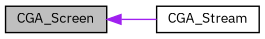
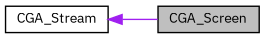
edge "CGA_Stream" -> "CGA_Screen": reversed
